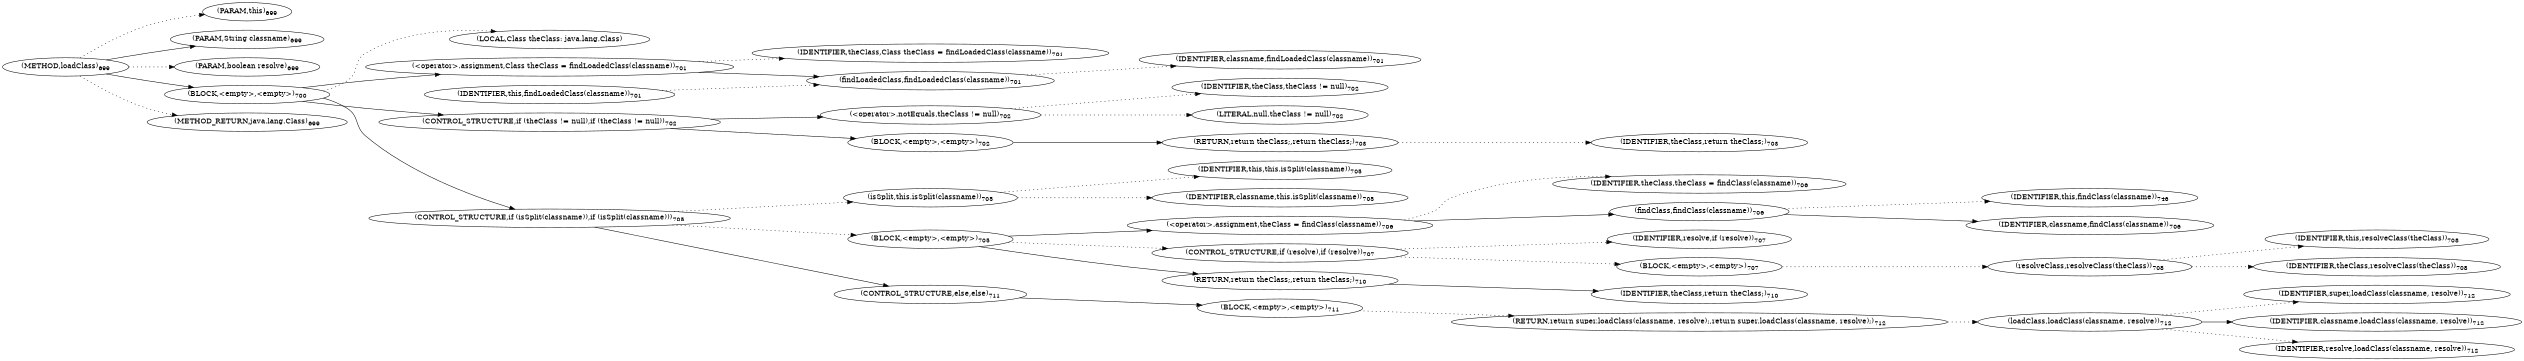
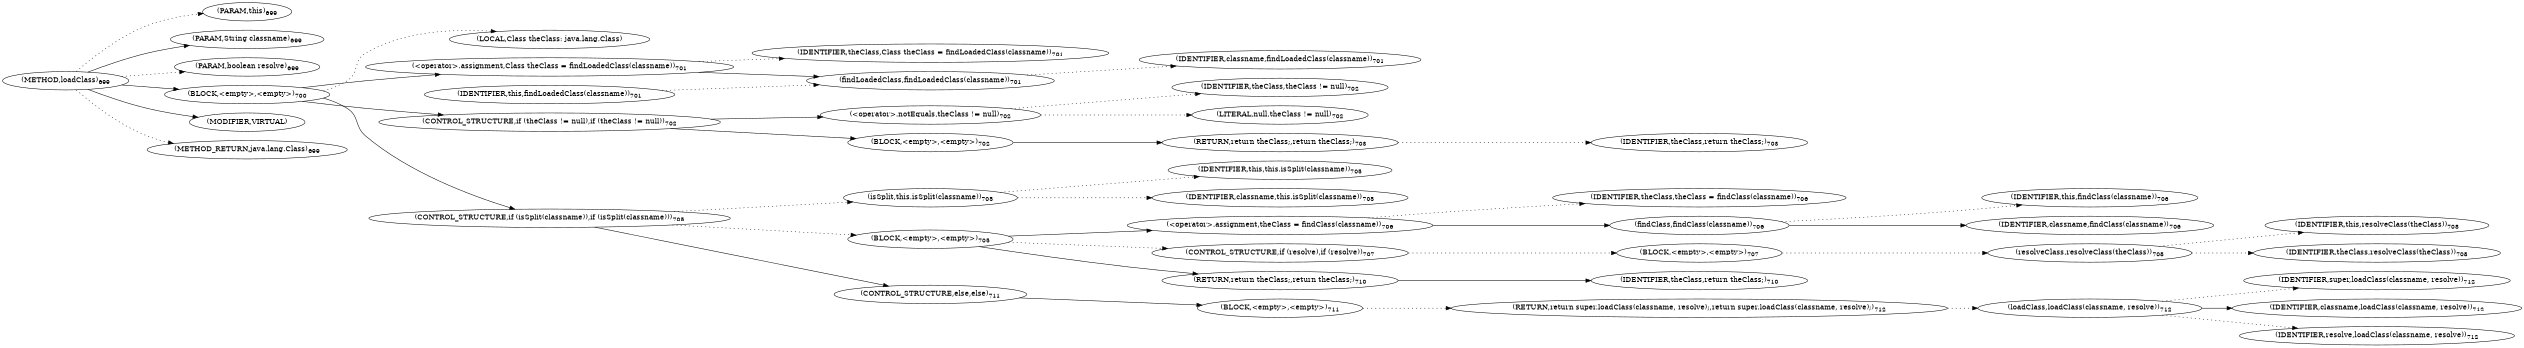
node "(MODIFIER,VIRTUAL)": added
node "(IDENTIFIER,this,findClass(classname))": text "746" -> "706"
node "(IDENTIFIER,resolve,if (resolve))": removed
